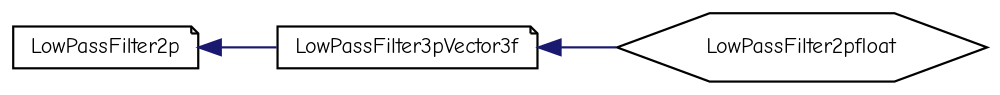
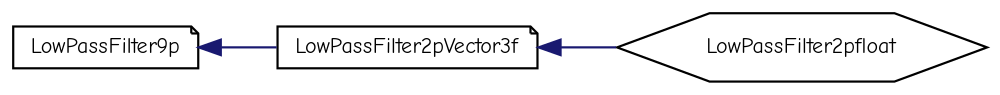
node "LowPassFilter2p": label "LowPassFilter2p" -> "LowPassFilter9p"
node "LowPassFilter3pVector3f": label "LowPassFilter3pVector3f" -> "LowPassFilter2pVector3f"
